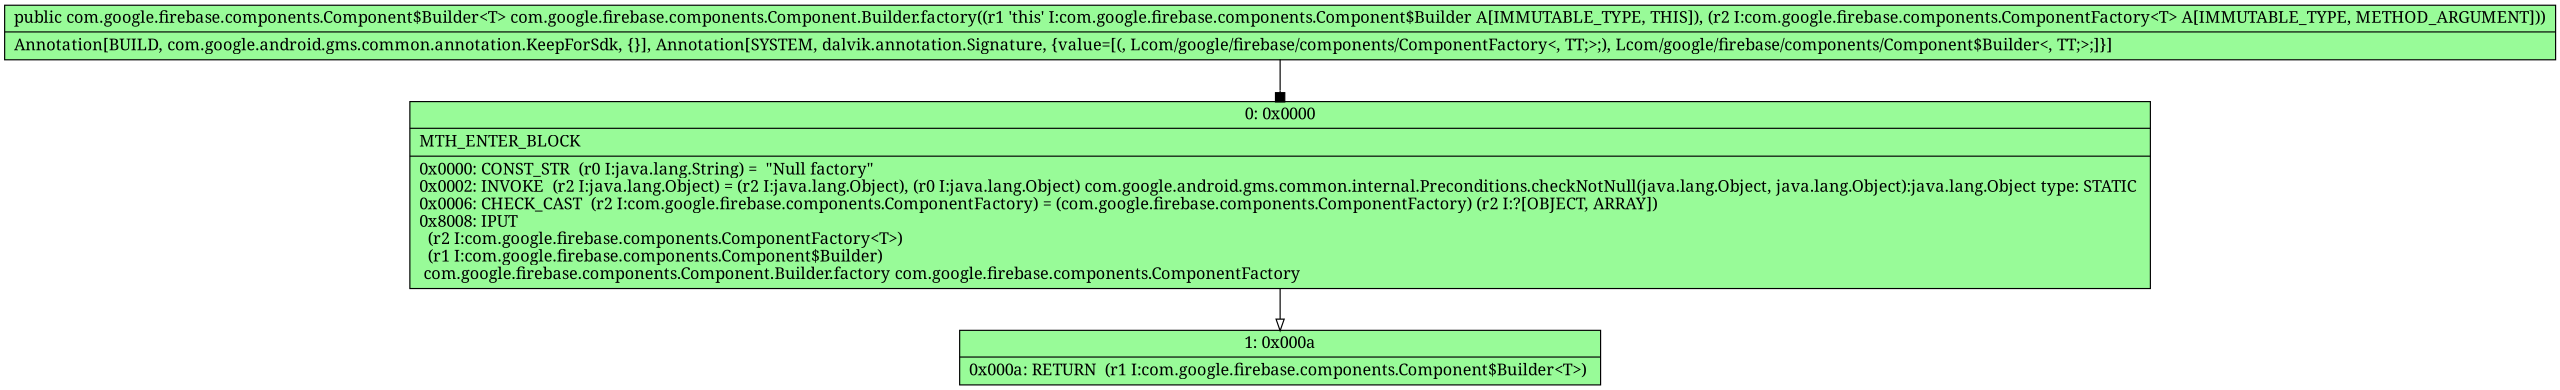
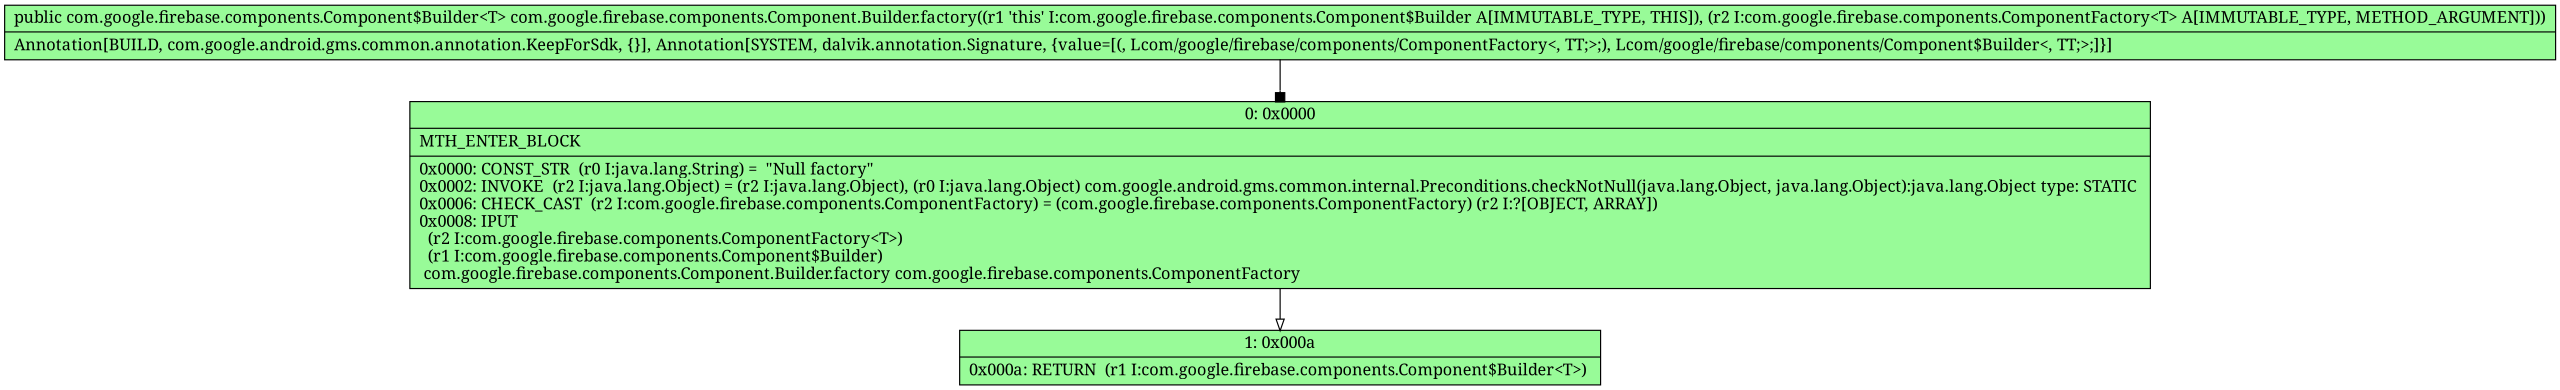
node "0: 0x0000": text "0x8008: IPUT" -> "0x0008: IPUT"
